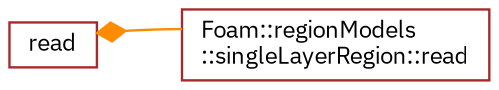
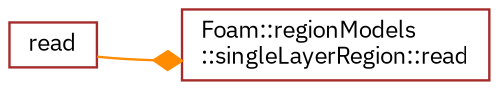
edge "Foam::regionModels ::singleLayerRegion::read" -> "read": reversed
